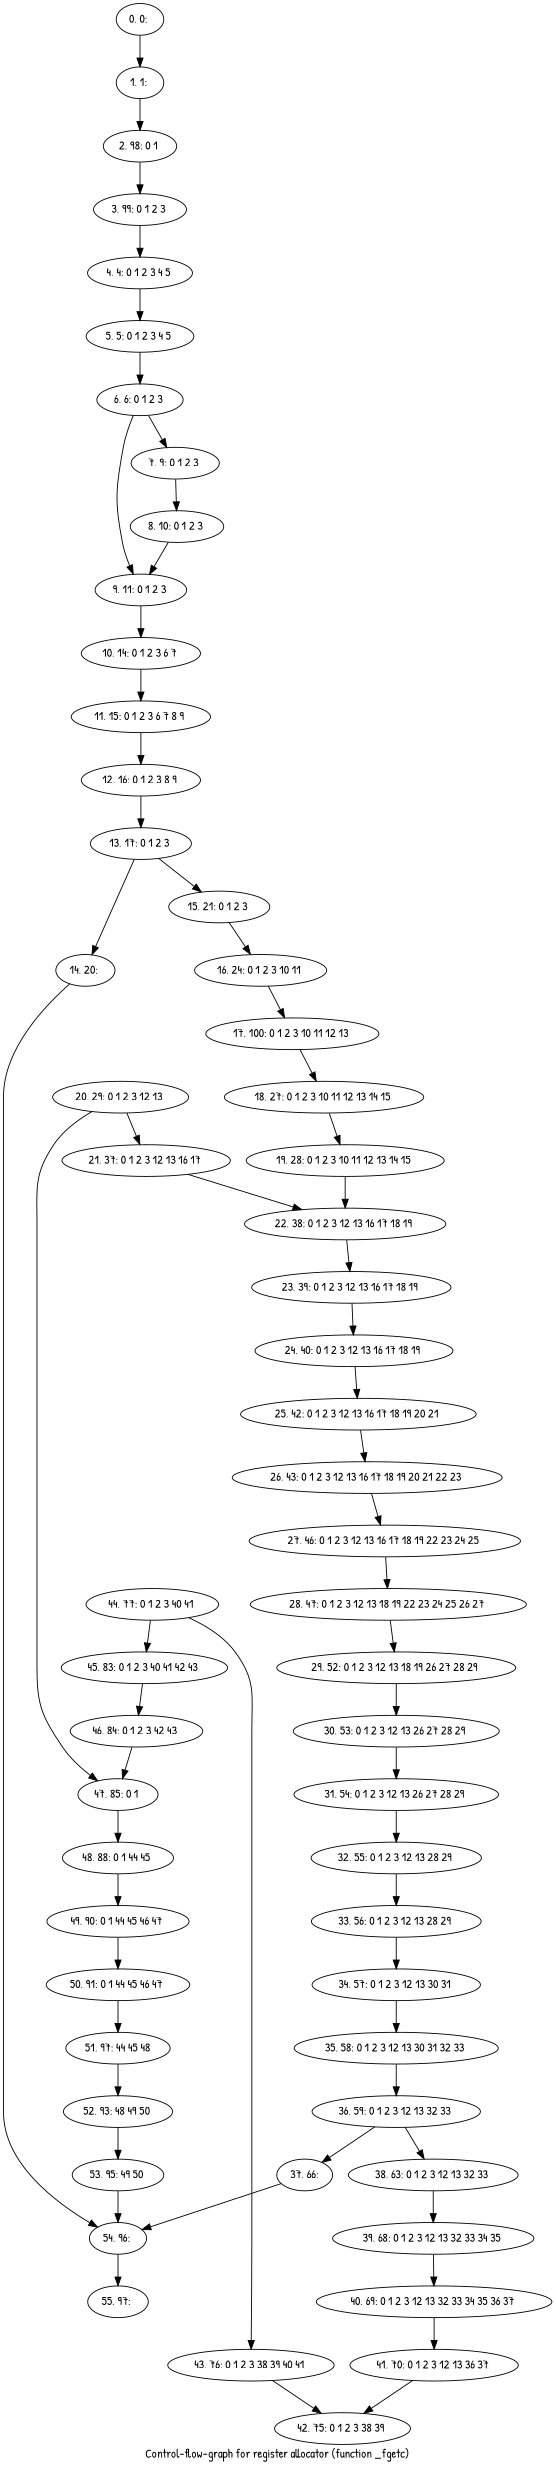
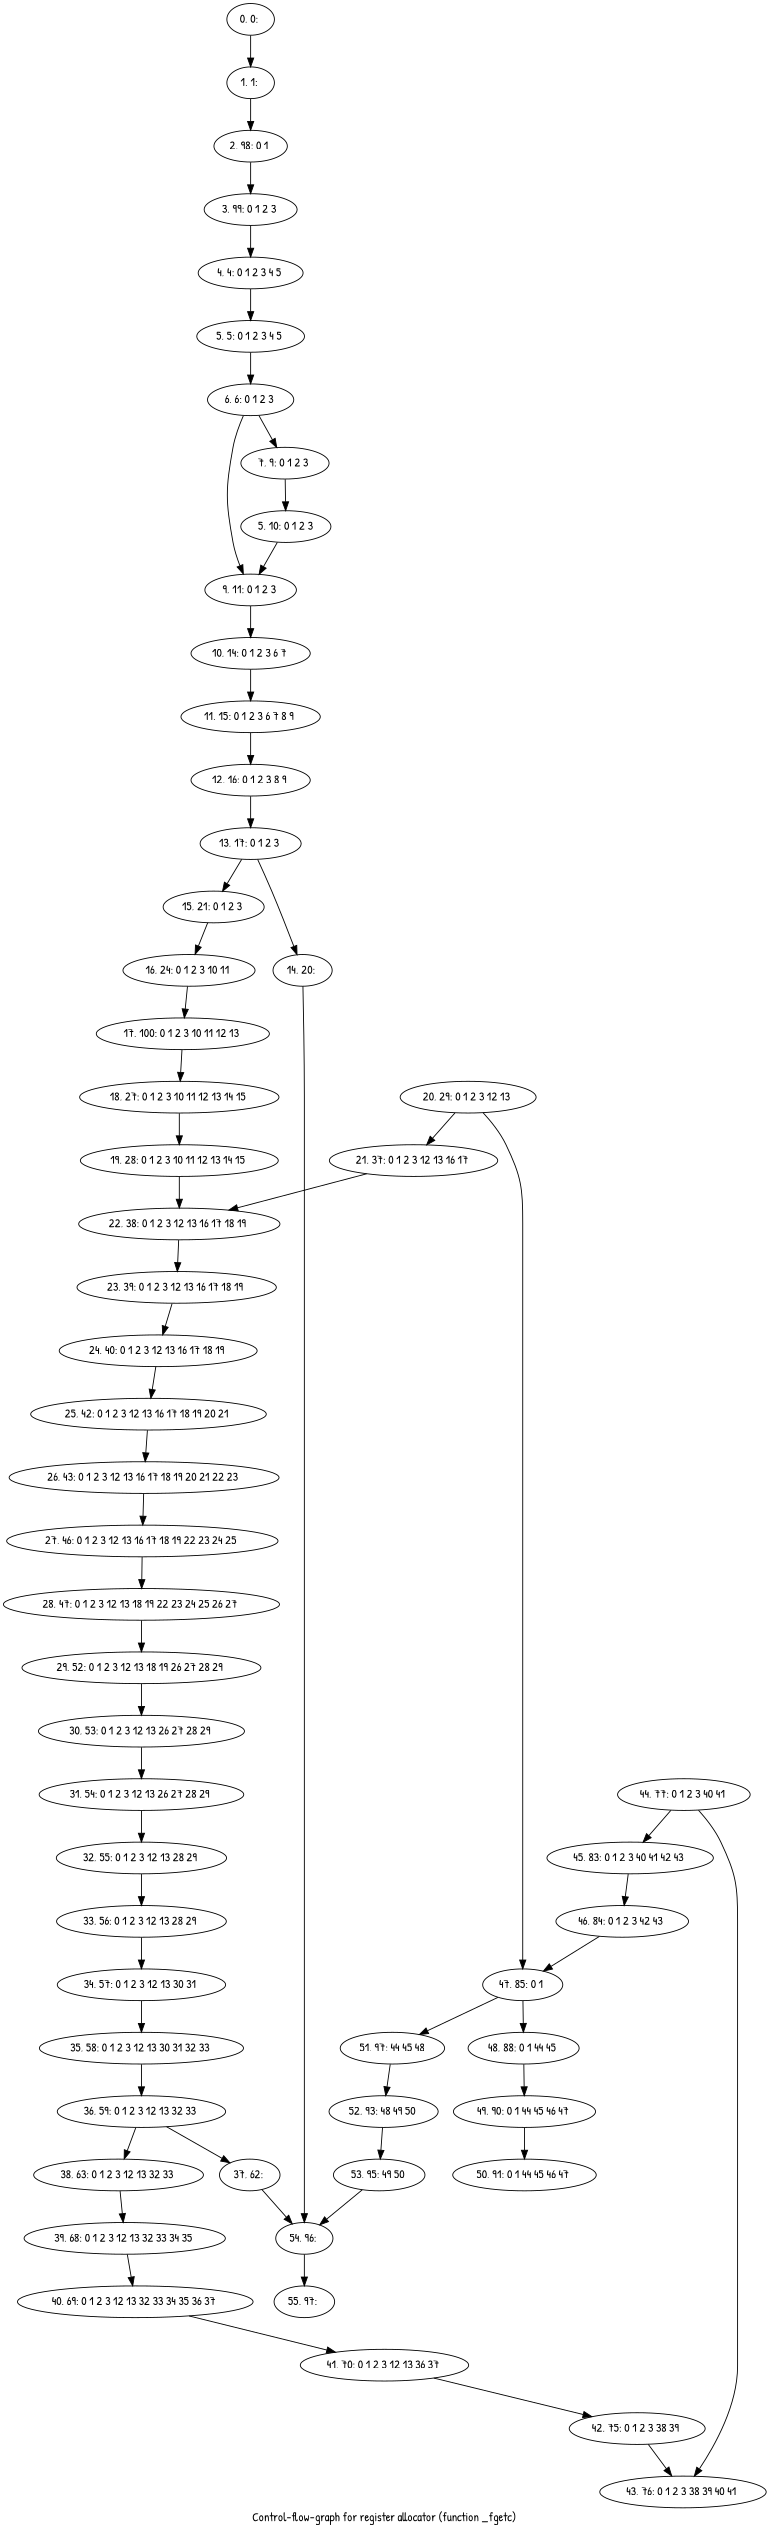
node "8, 10: 0 1 2 3": label "8, 10: 0 1 2 3" -> "5, 10: 0 1 2 3"
edge "50, 91: 0 1 44 45 46 47" -> "51, 97: 44 45 48": now "47, 85: 0 1" -> "51, 97: 44 45 48"
node "37, 66:": label "37, 66:" -> "37, 62:"
edge "43, 76: 0 1 2 3 38 39 40 41" -> "42, 75: 0 1 2 3 38 39": reversed
